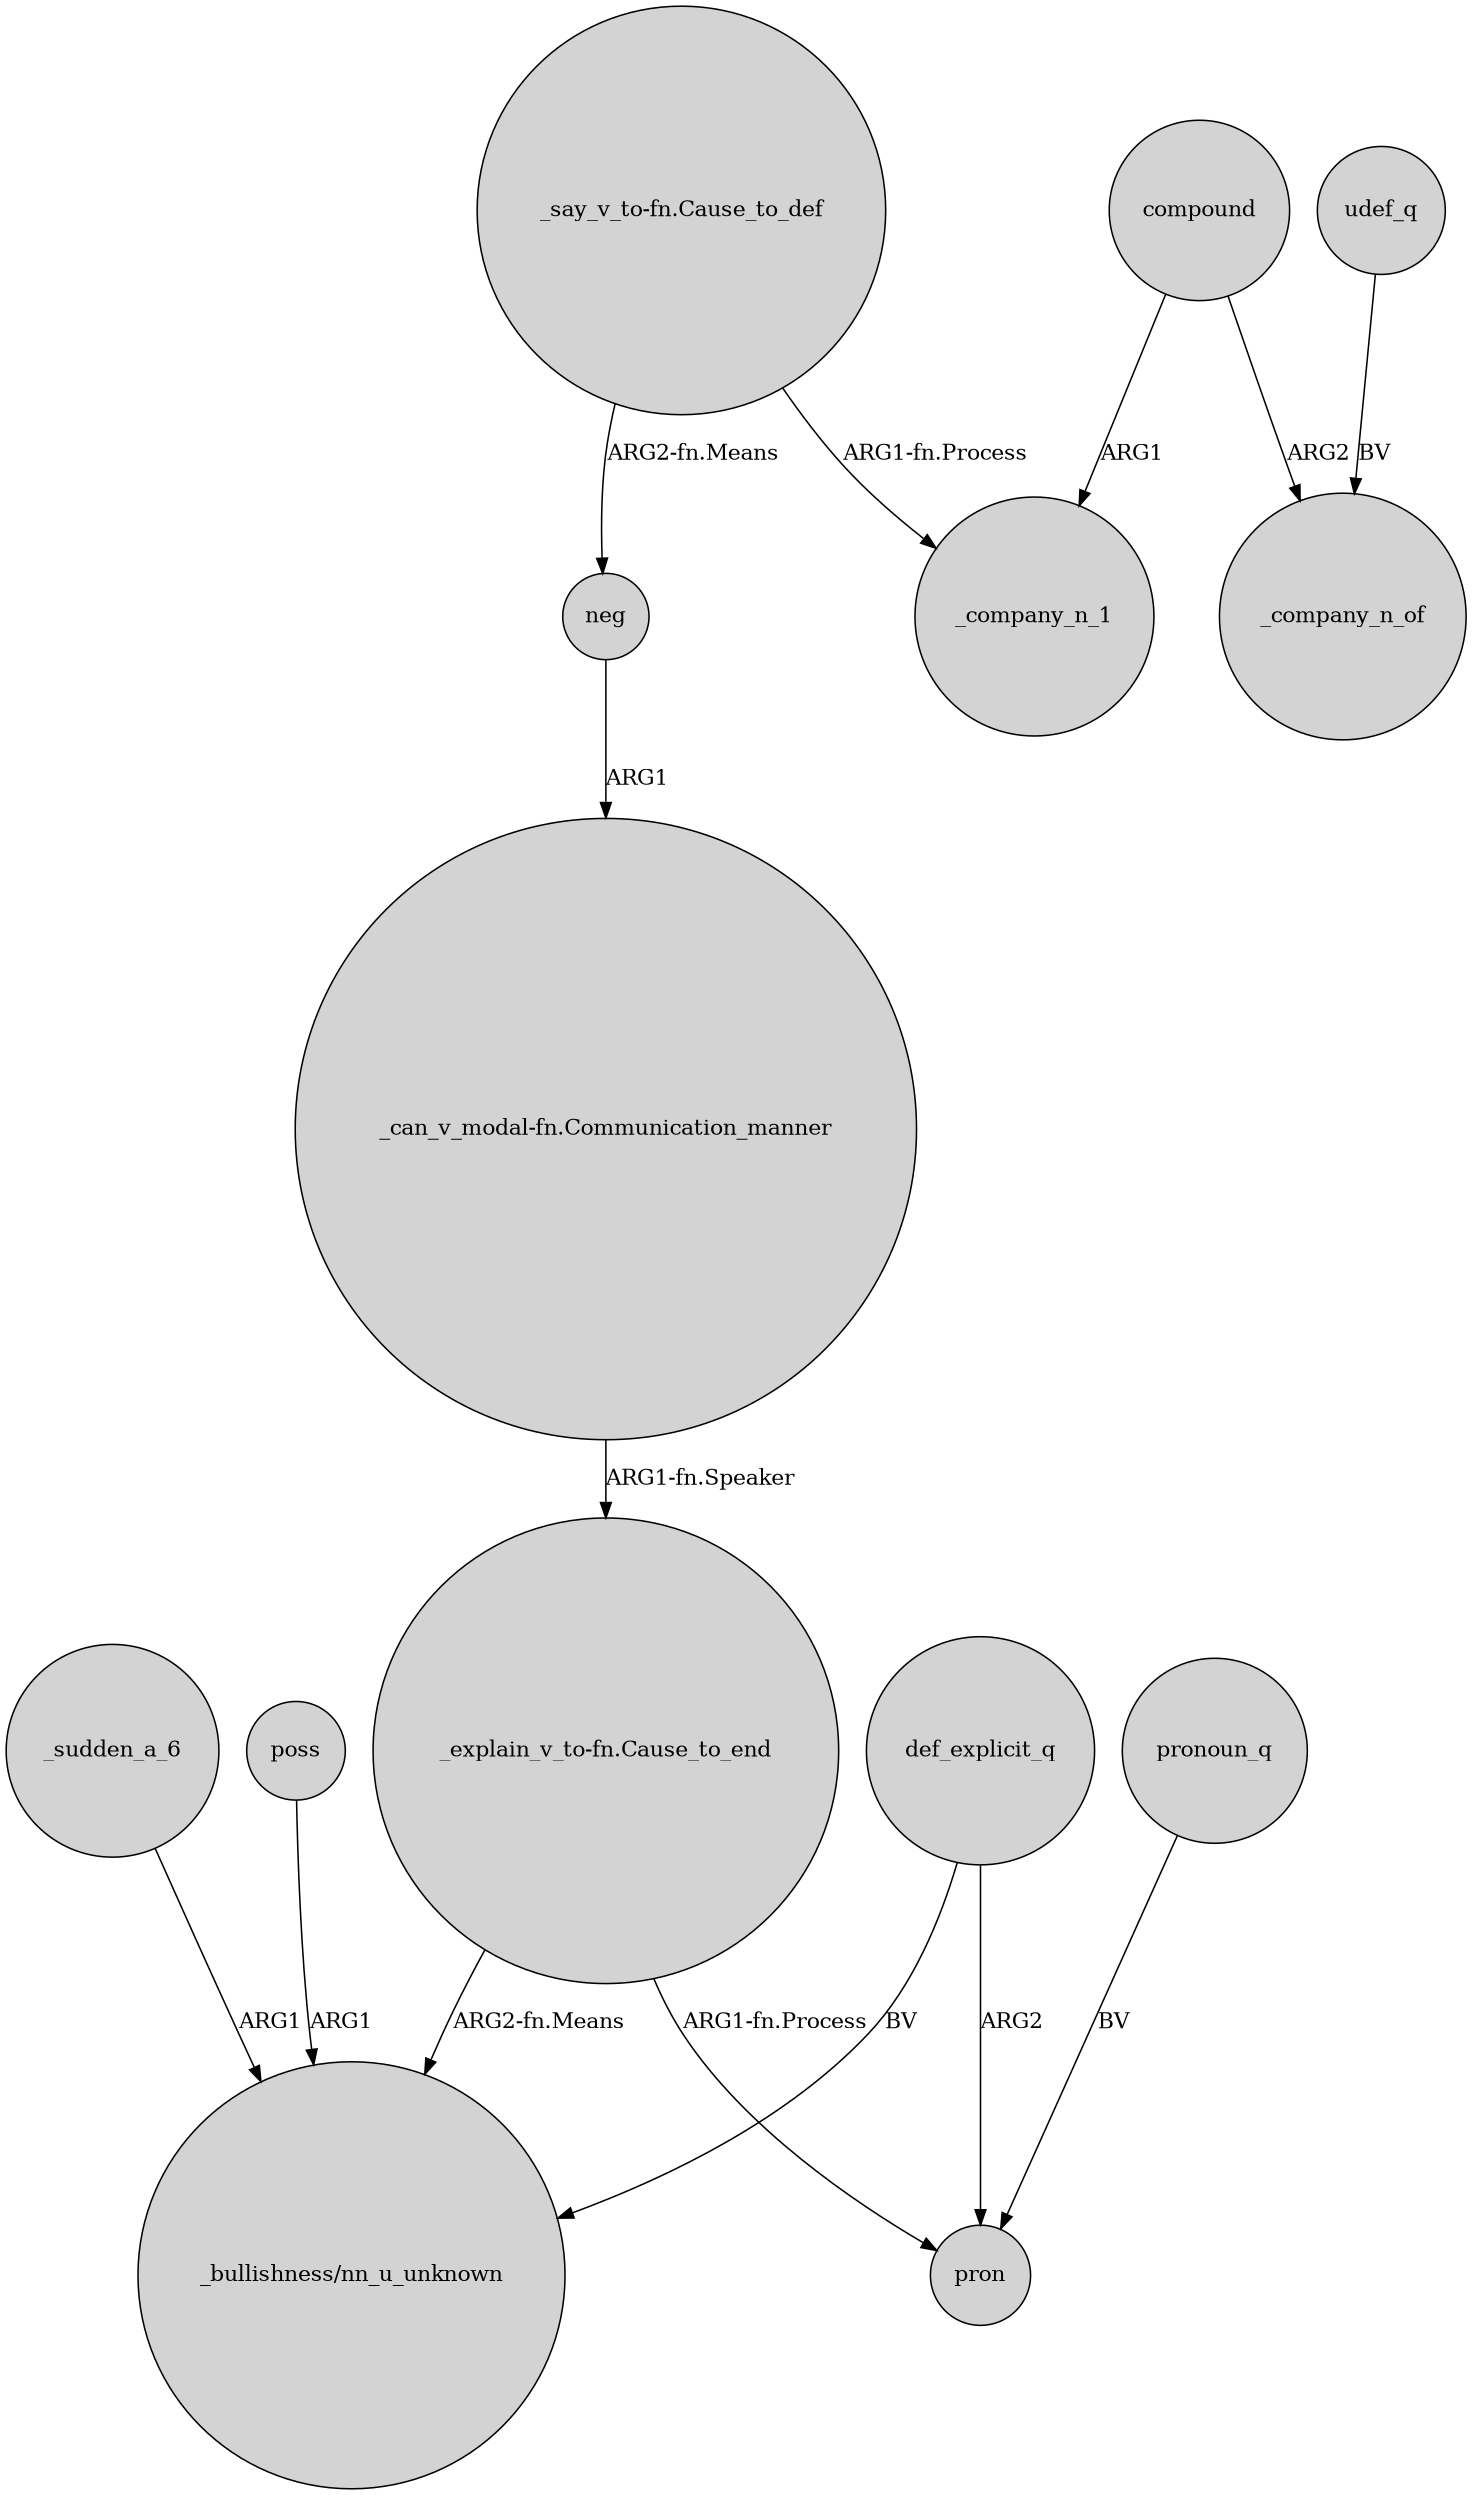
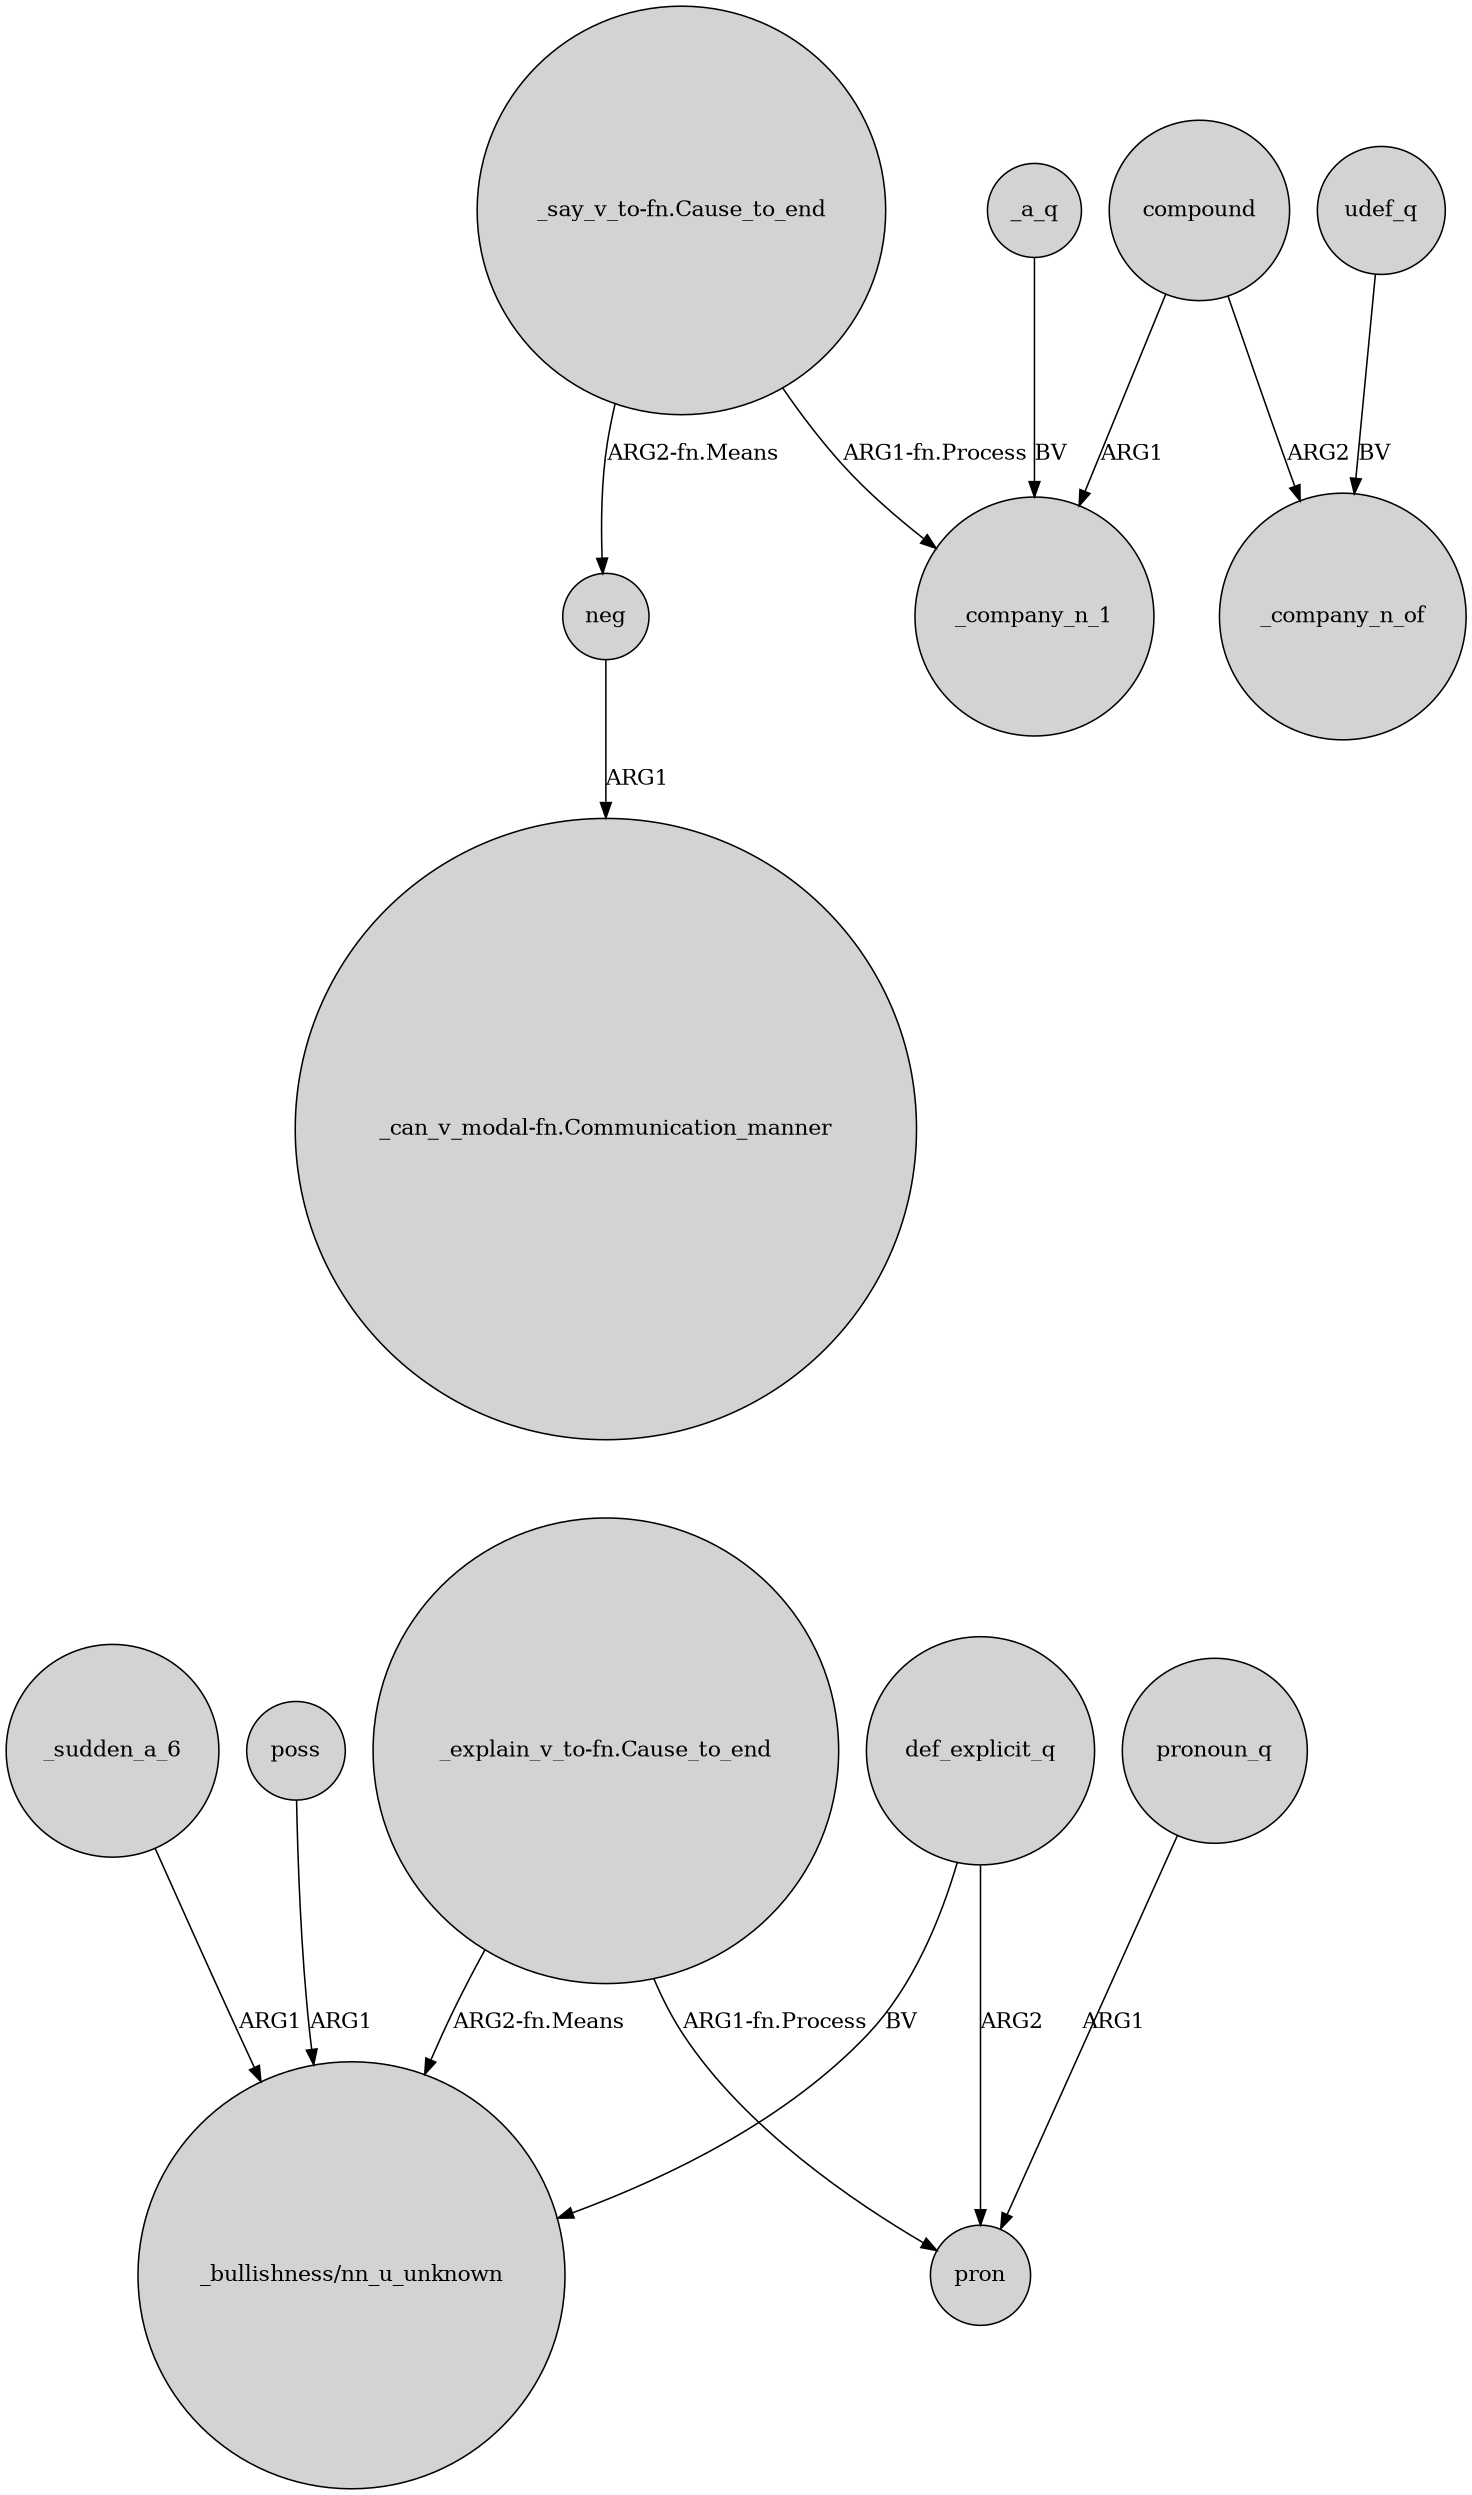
node "_say_v_to-fn.Cause_to_def": label "_say_v_to-fn.Cause_to_def" -> "_say_v_to-fn.Cause_to_end"
node "_a_q": added
edge "_can_v_modal-fn.Communication_manner" -> "_explain_v_to-fn.Cause_to_end": removed, label "ARG1-fn.Speaker"
edge "pronoun_q" -> "pron": label "BV" -> "ARG1"
